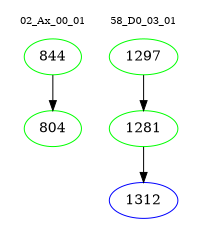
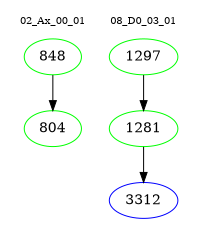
cluster "58_D0_03_01": label "58_D0_03_01" -> "08_D0_03_01"
node "844": label "844" -> "848"
node "1312": label "1312" -> "3312"
